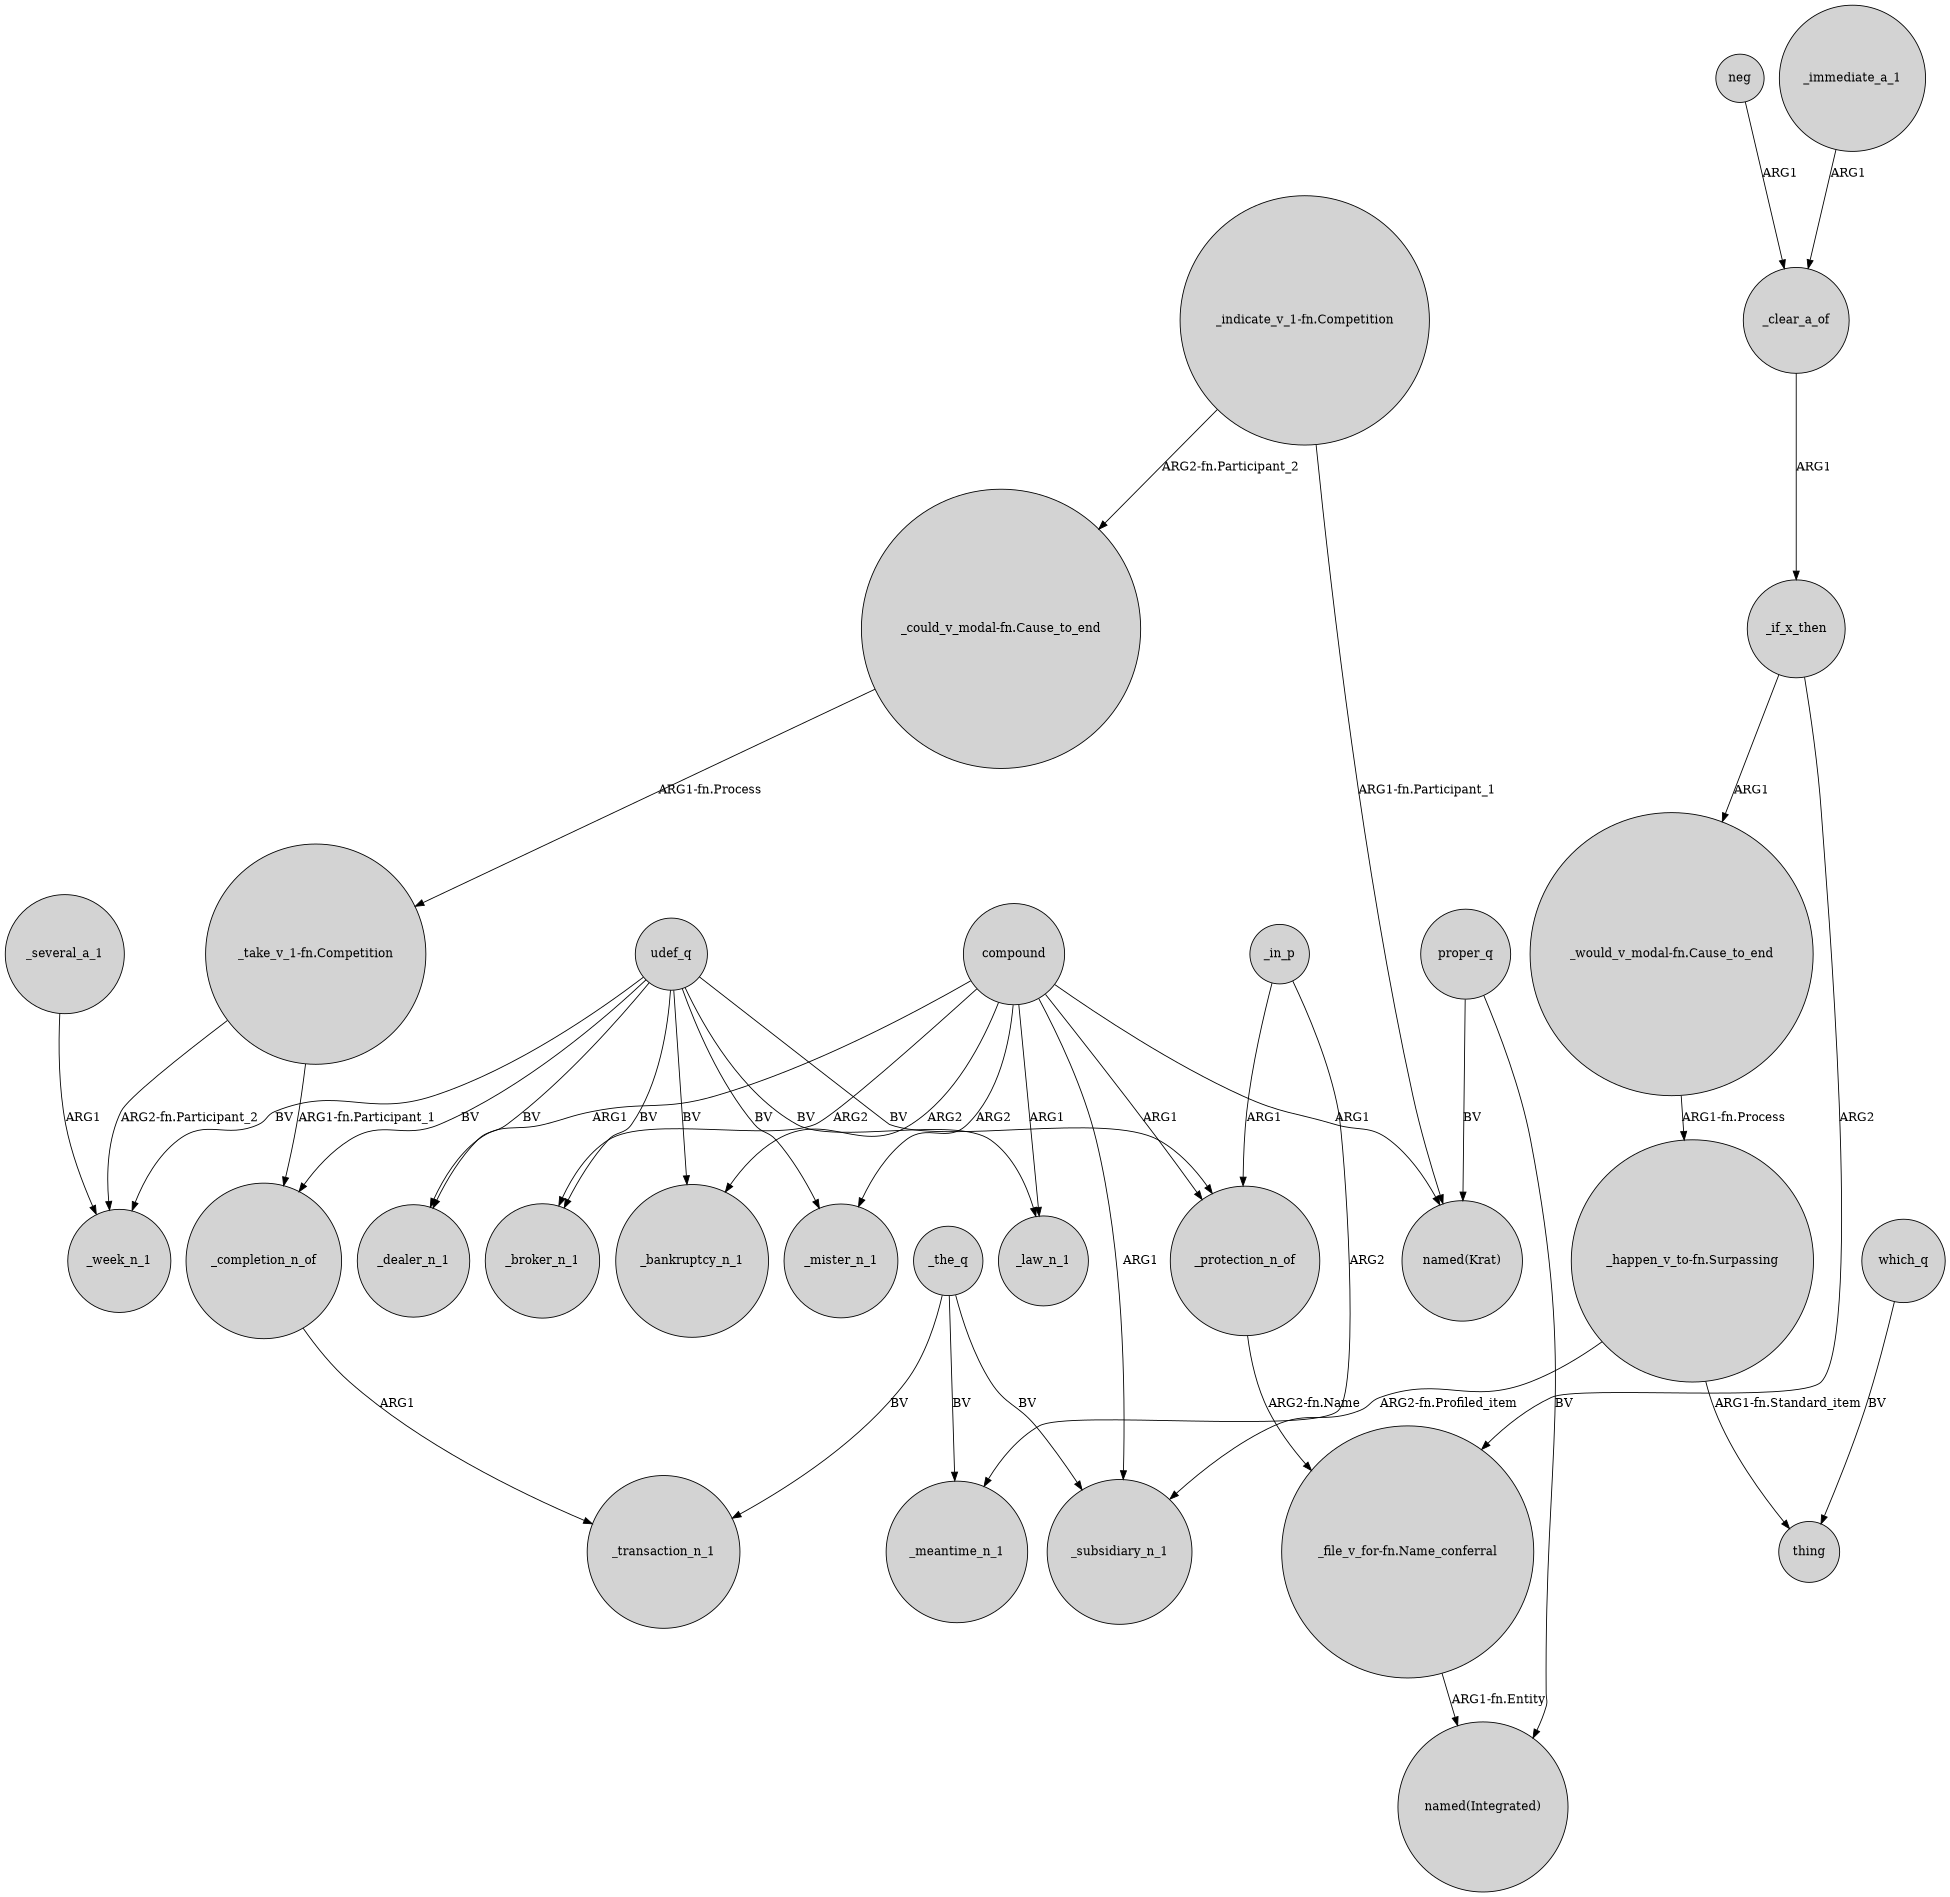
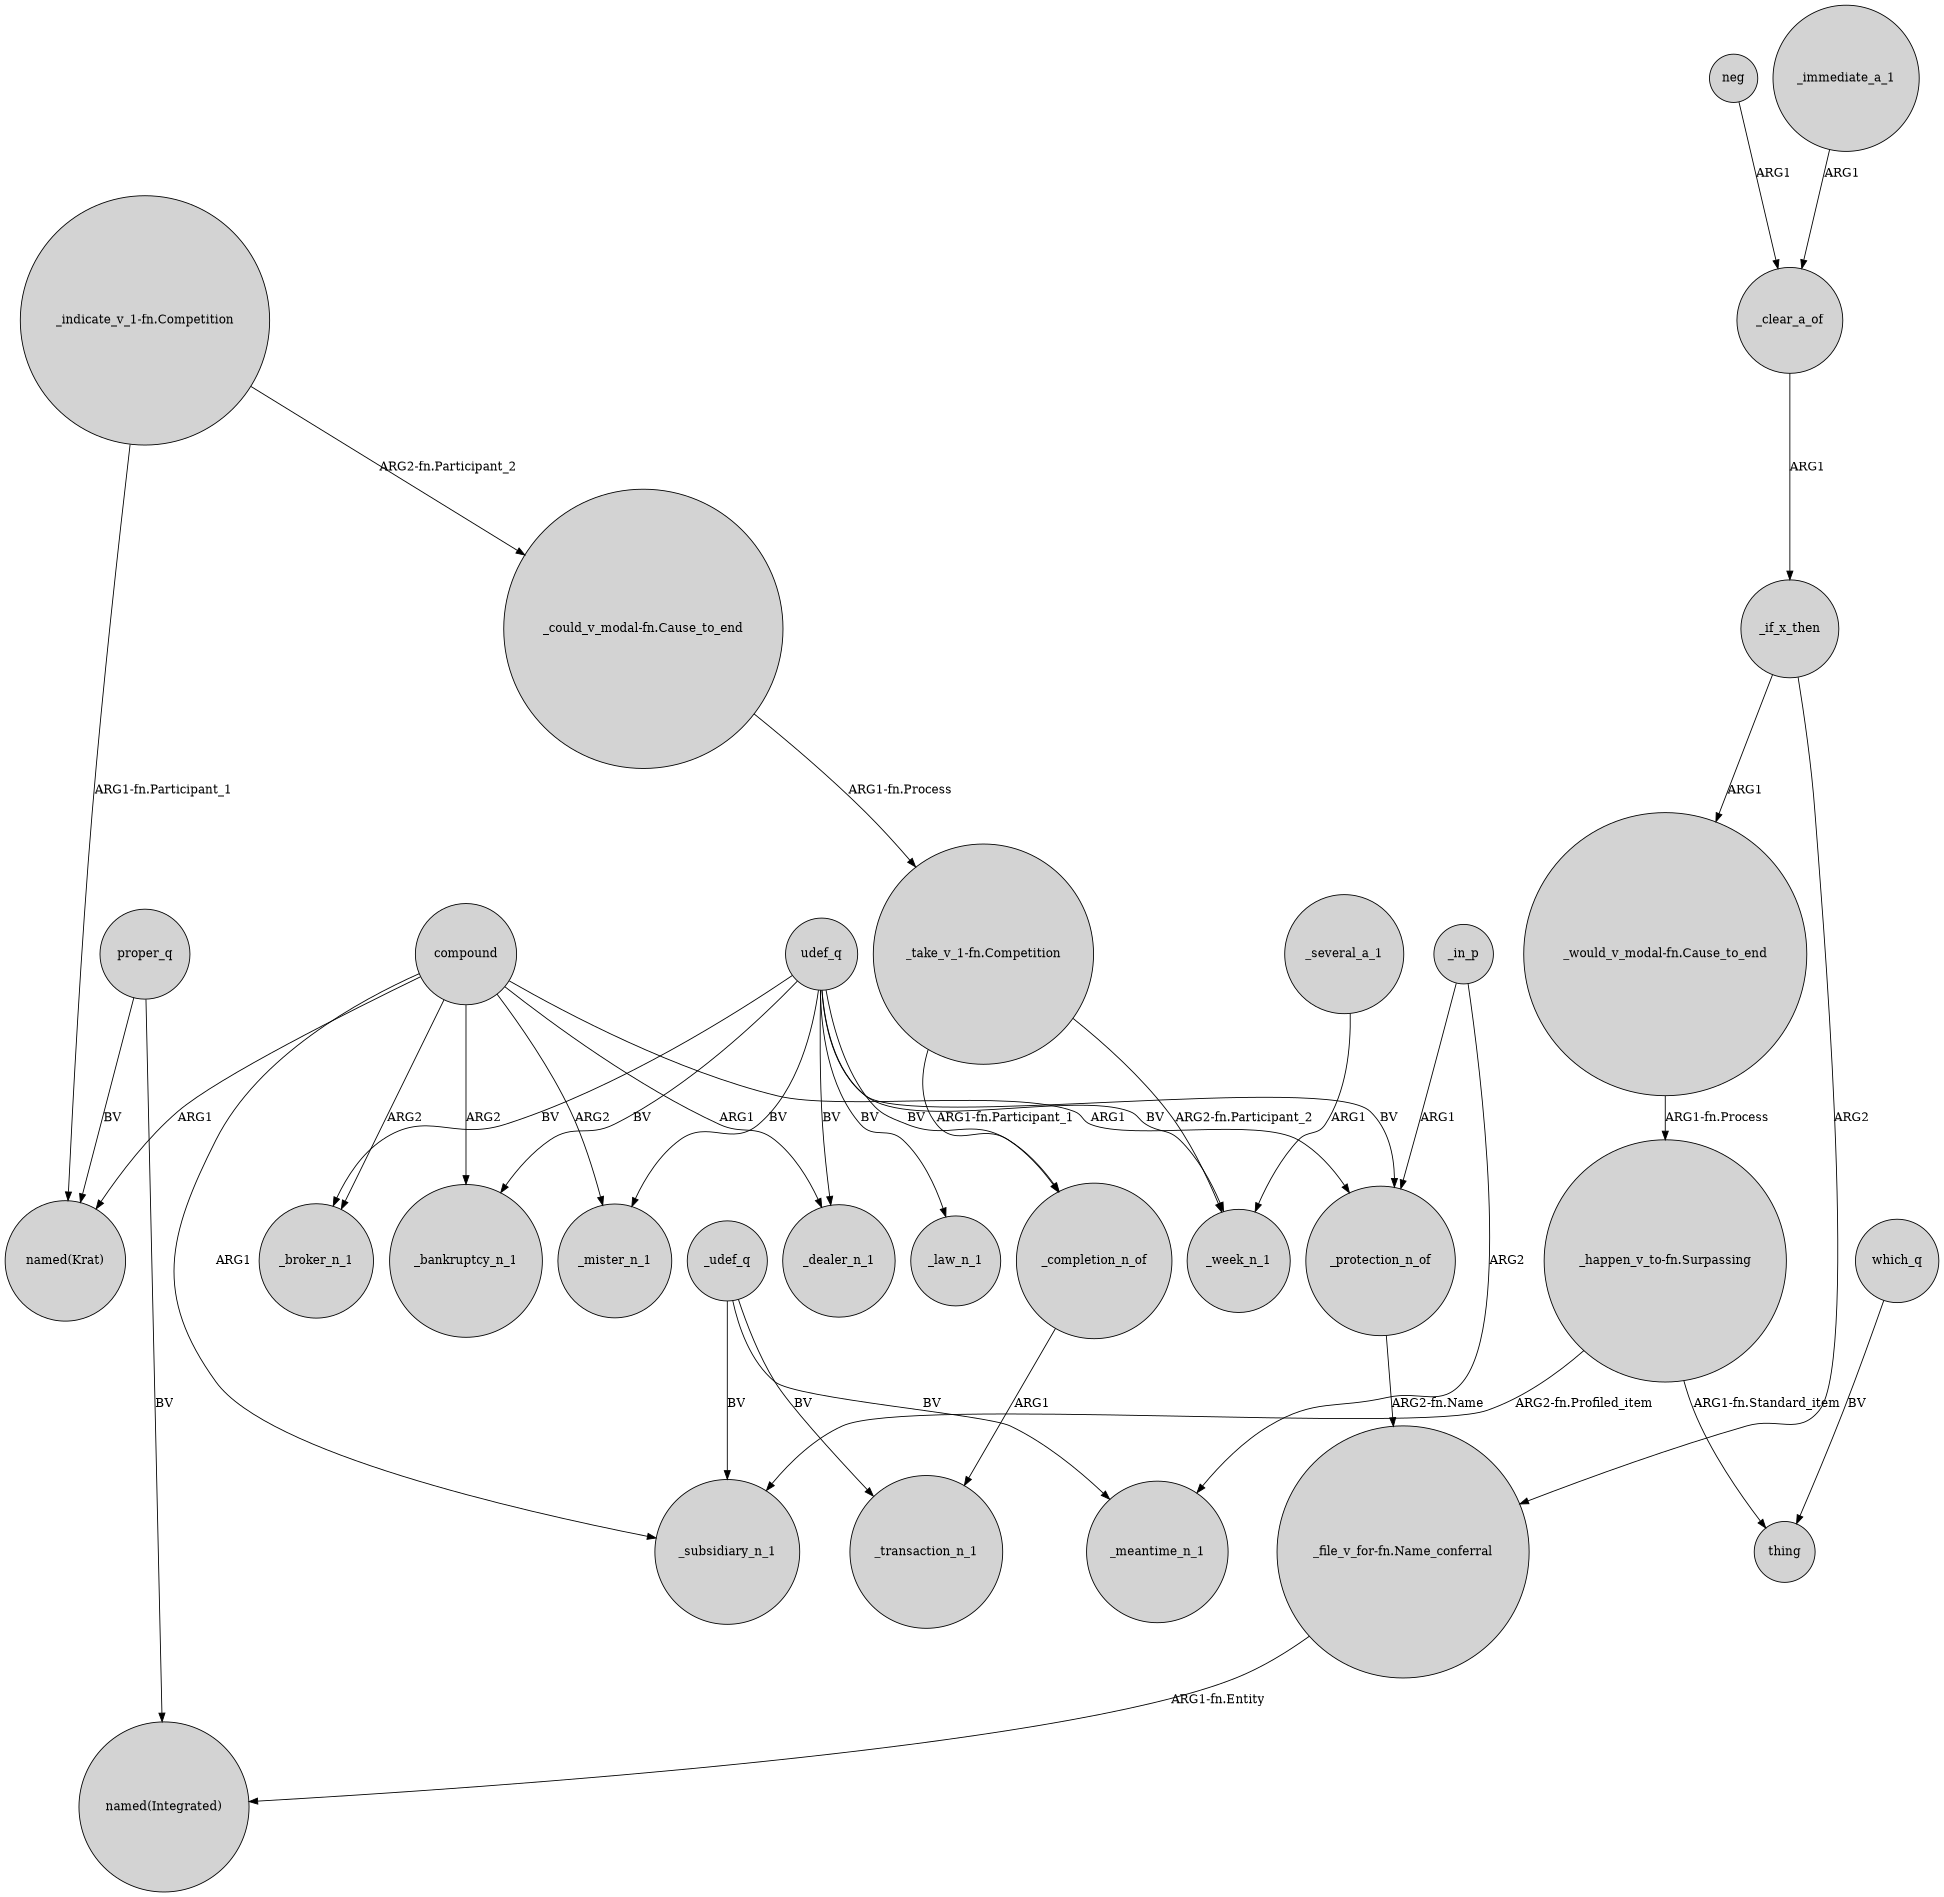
edge "compound" -> "_law_n_1": removed, label "ARG1"
node "_the_q": label "_the_q" -> "_udef_q"
